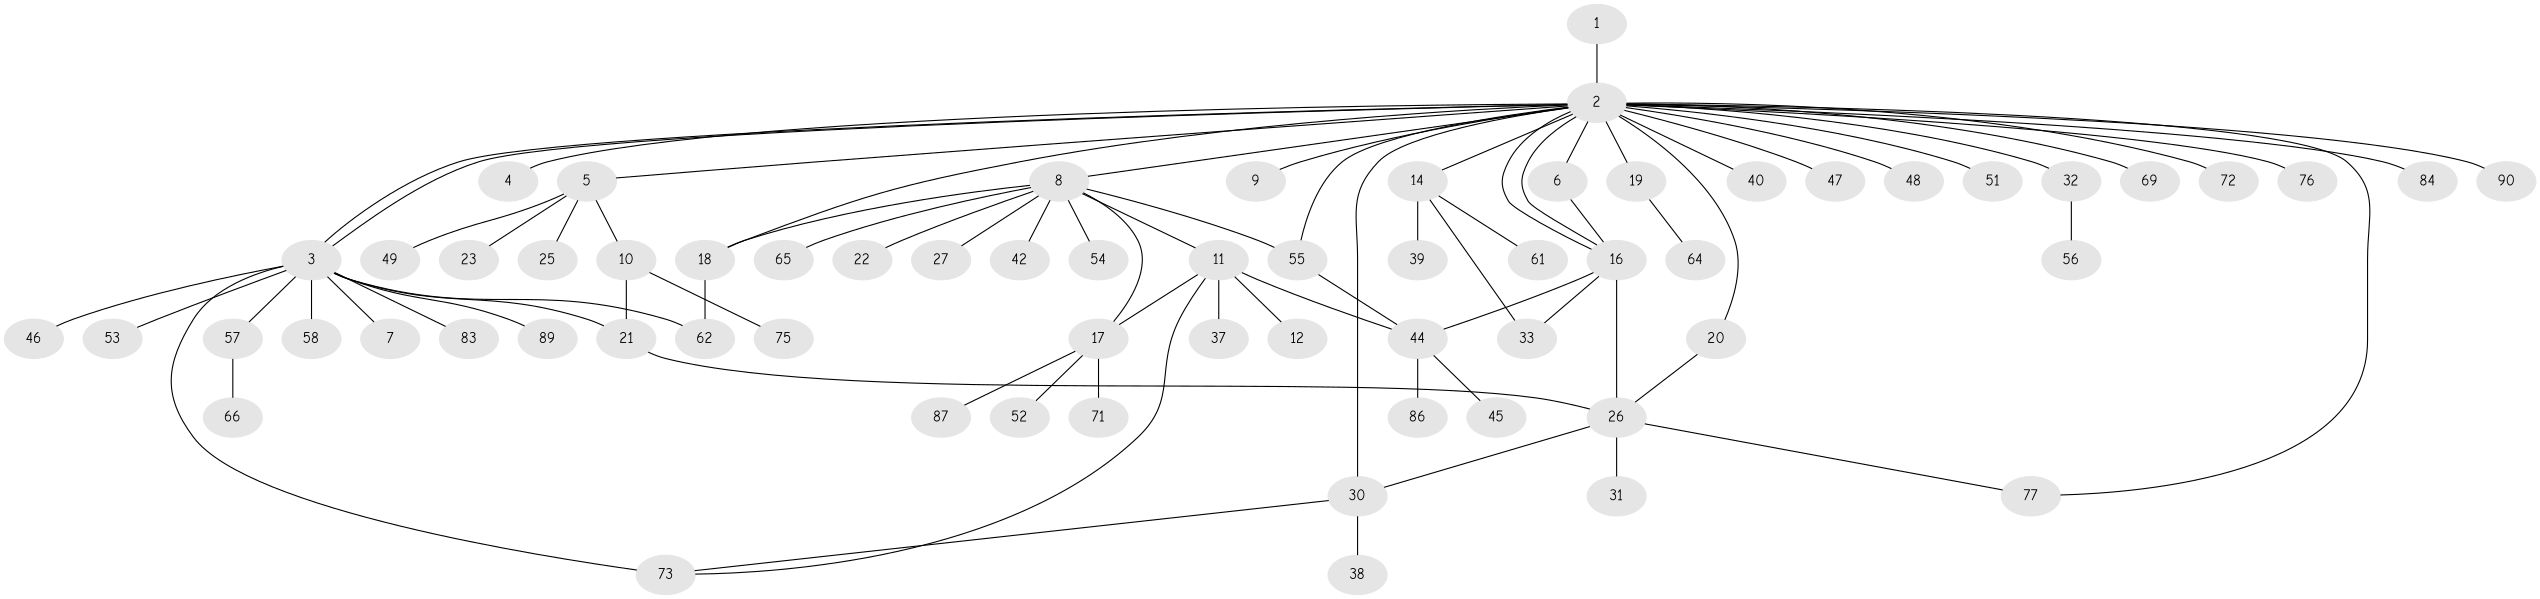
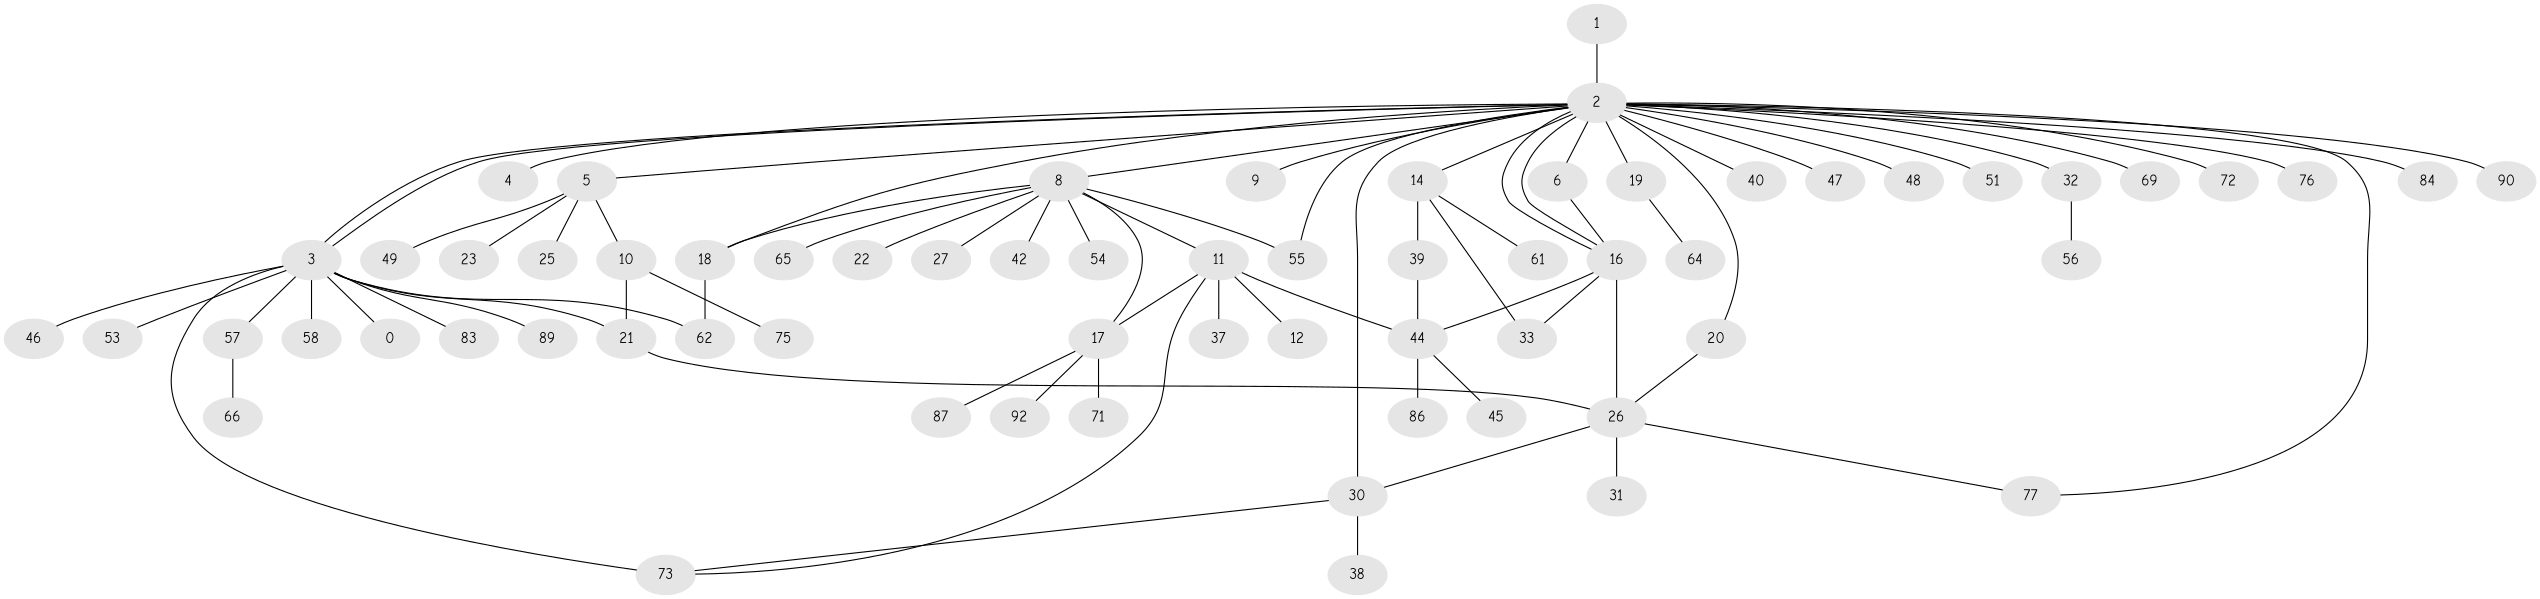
edge "55" -- "44": now "39" -- "44"
node "7": label "7" -> "0"
node "52": label "52" -> "92"
